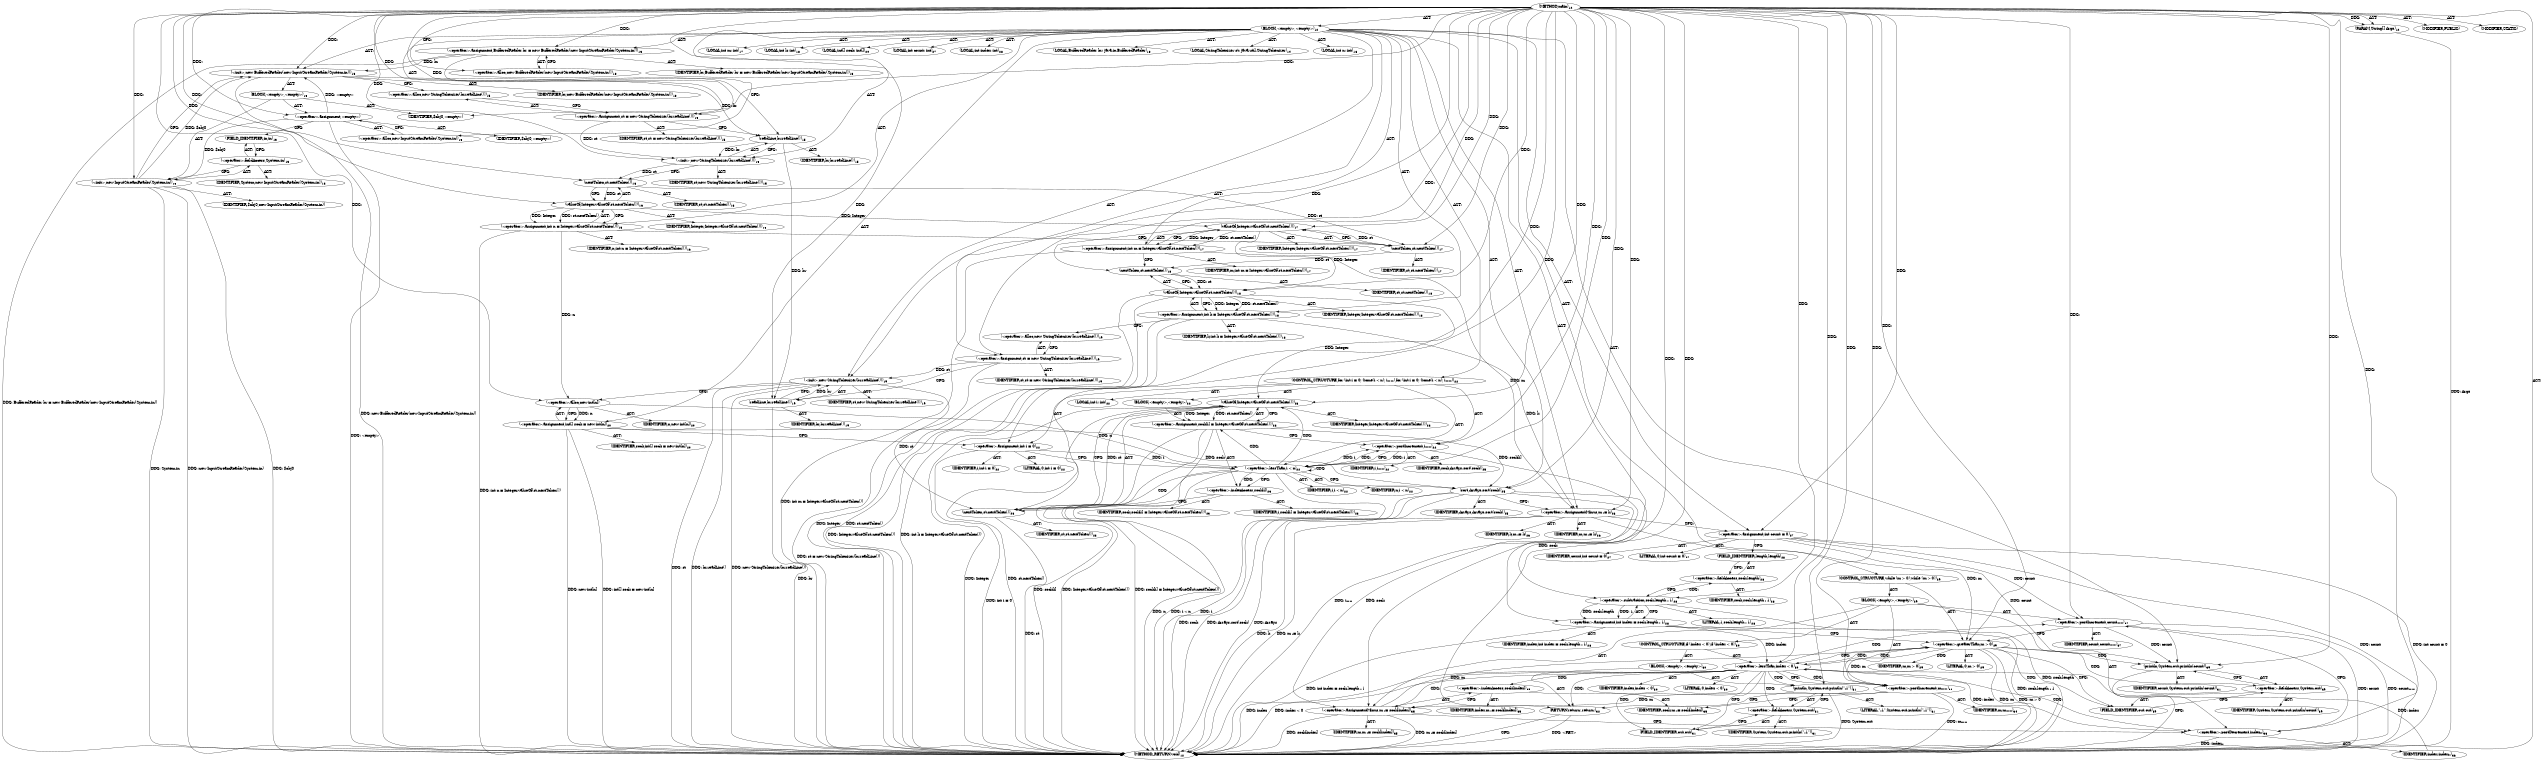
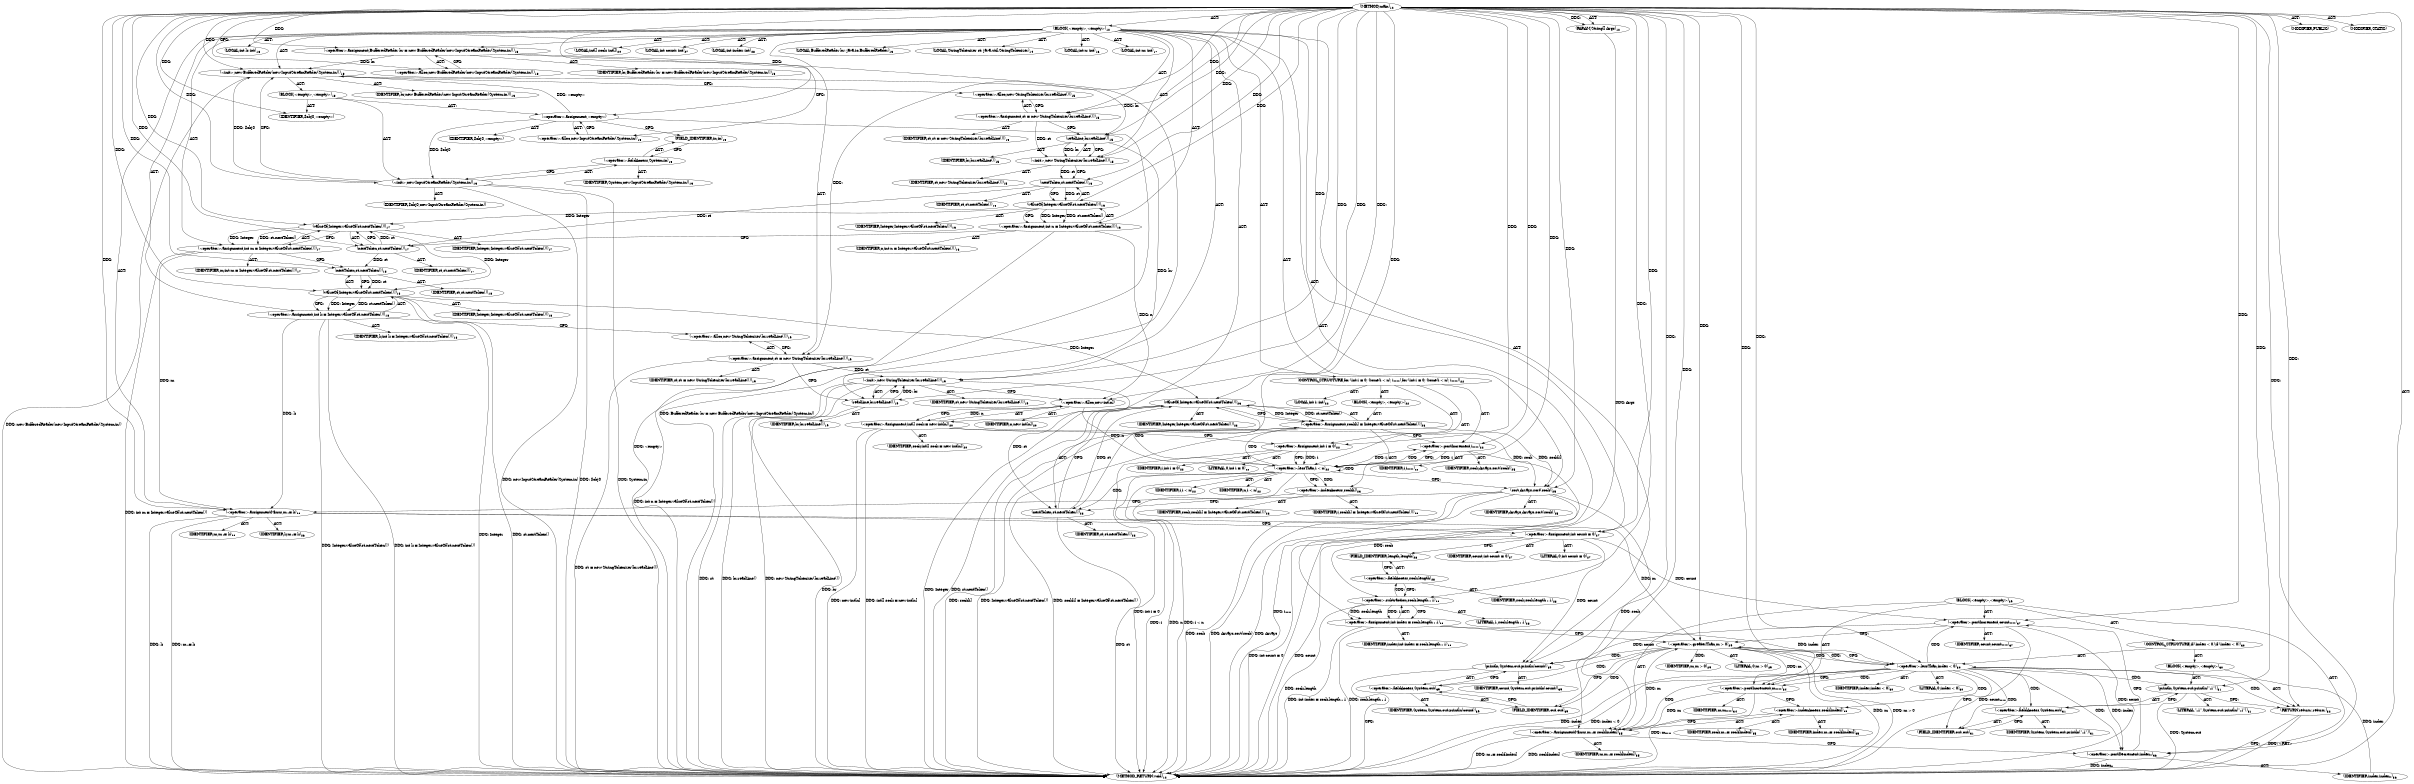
node "(CONTROL_STRUCTURE,while (m > 0),while (m > 0))": removed
node "(IDENTIFIER,count,System.out.println(count))": text "31" -> "39"
edge "(<operator>.postIncrement,m++)" -> "(IDENTIFIER,sock,m -= sock[index])": now "(<operator>.postIncrement,m++)" -> "(<operator>.indexAccess,sock[index])"
